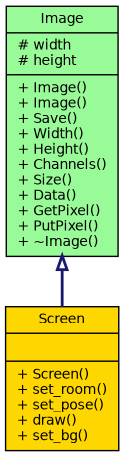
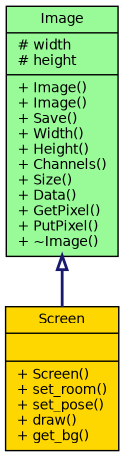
node "Screen": text "+ set_bg()" -> "+ get_bg()"
